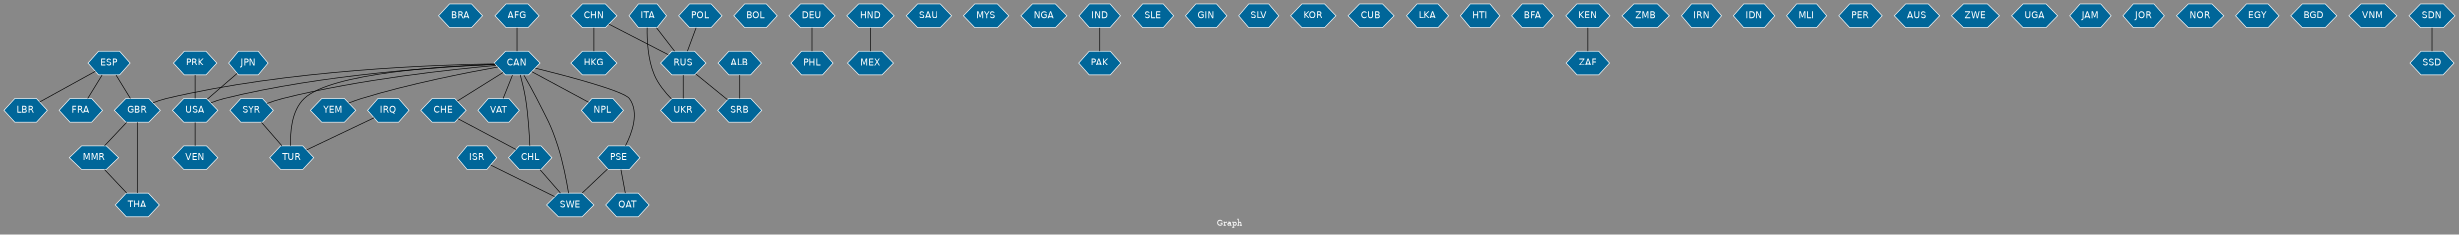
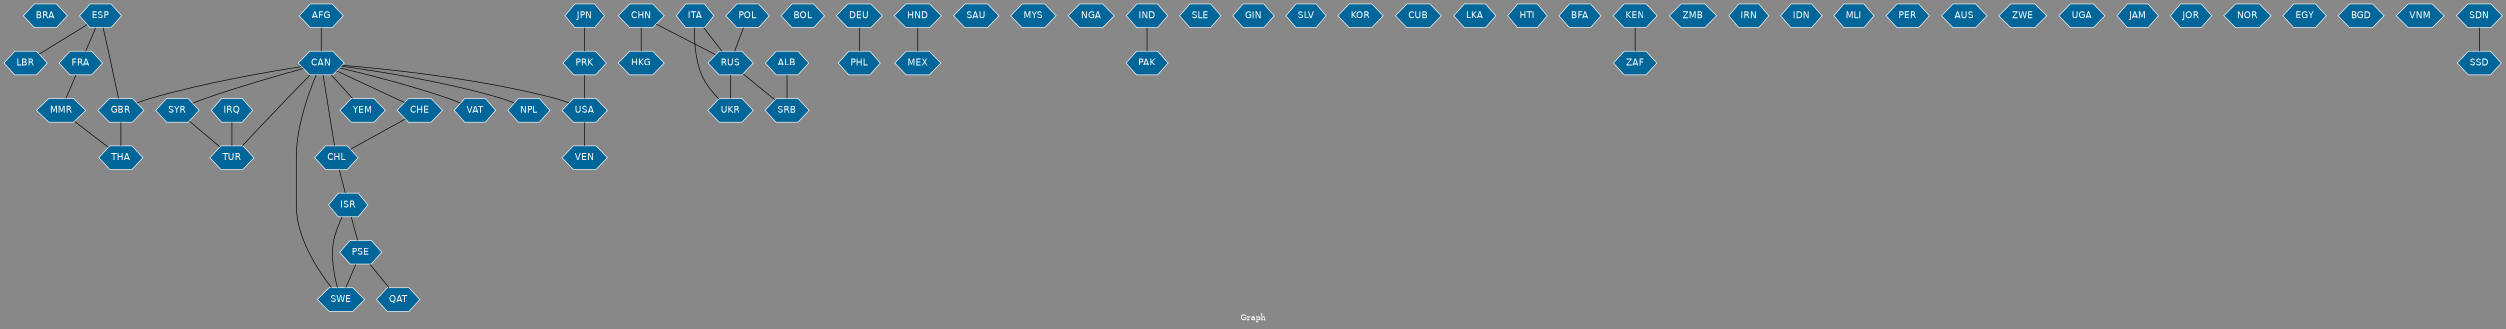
edge "JPN" -- "USA": now "JPN" -- "PRK"
edge "CAN" -- "PSE": now "ISR" -- "PSE"
edge "GBR" -- "MMR": now "FRA" -- "MMR"
edge "CHL" -- "SWE": now "CHL" -- "ISR"
